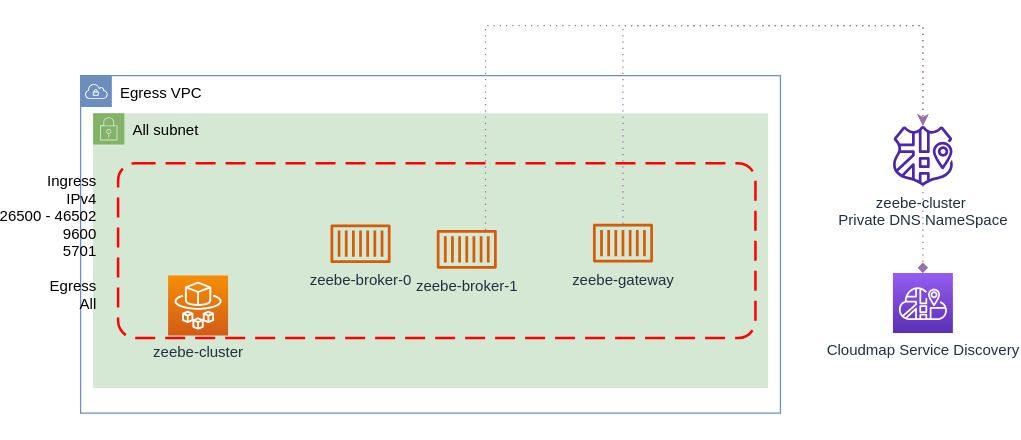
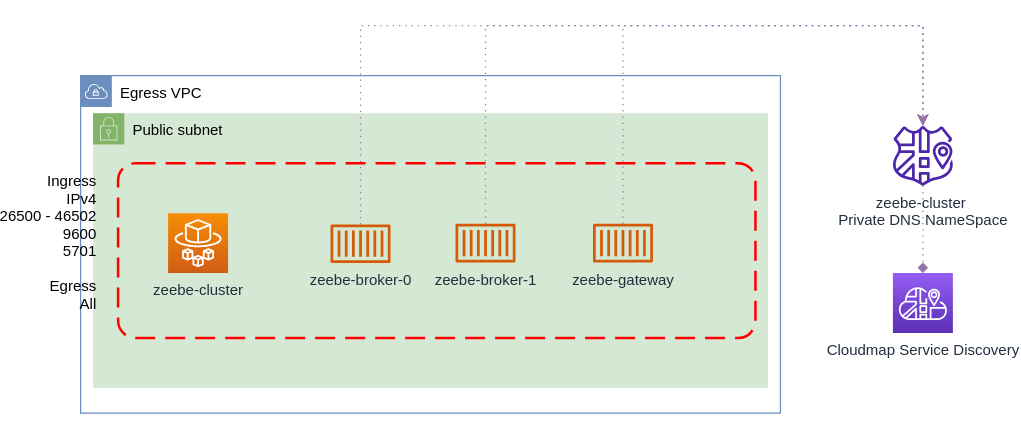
edge "zeebe-broker-0" -> "zeebe-cluster Private DNS NameSpace": added
node "All subnet": label "All subnet" -> "Public subnet"
node "zeebe-broker-1": moved (467, 249) -> (486, 243)
node "zeebe-cluster": moved (198, 306) -> (198, 243)
